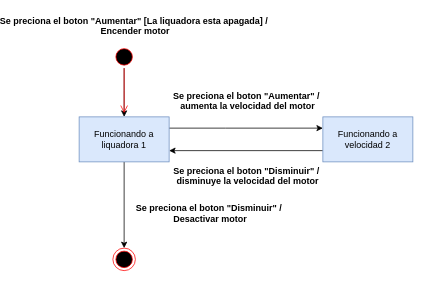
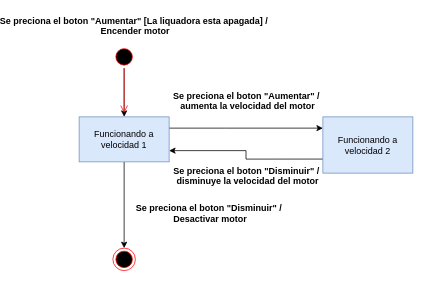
node "Funcionando a liquadora 1": label "Funcionando a liquadora 1" -> "Funcionando a velocidad 1"
node "Funcionando a velocidad 2": size 90x45 -> 90x56
